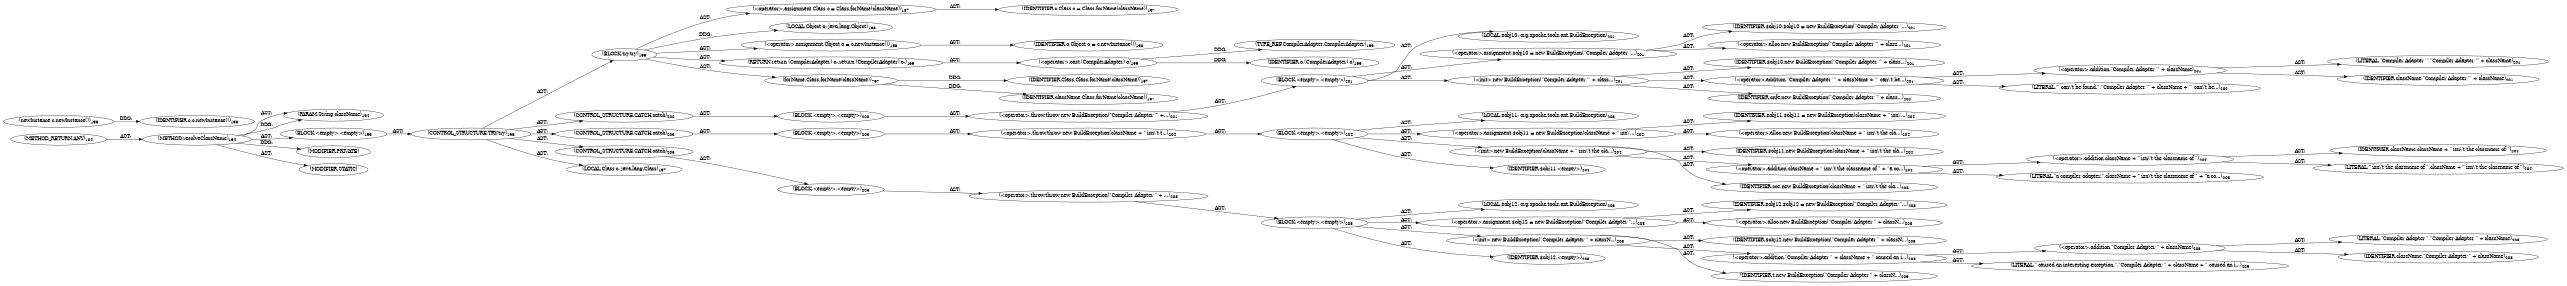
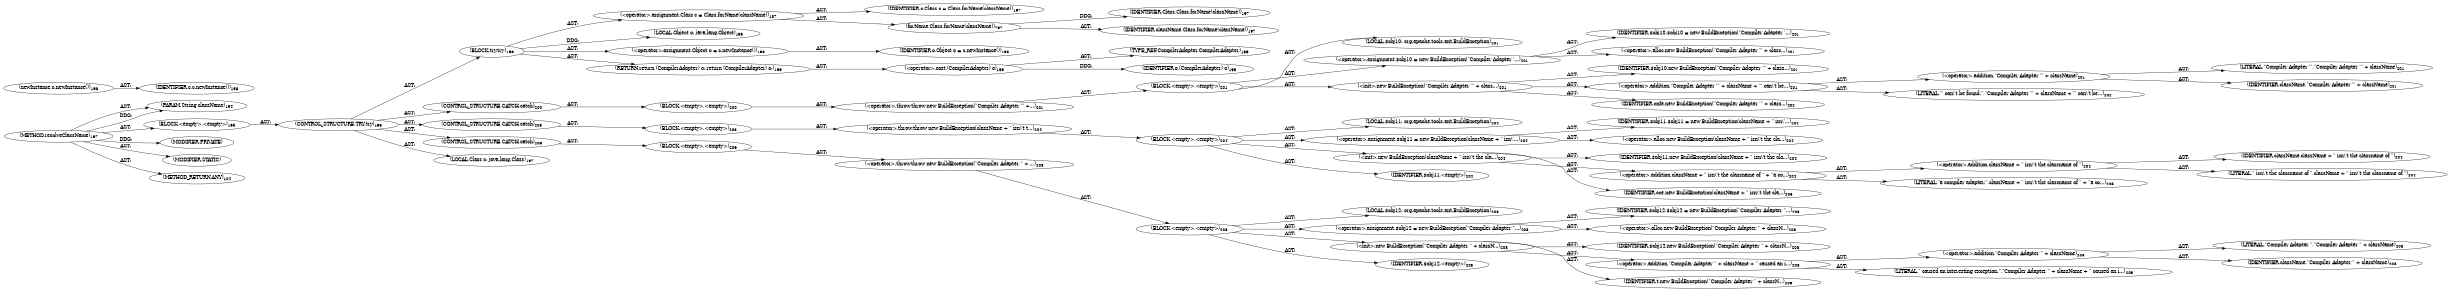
edge "(<operator>.cast,(CompilerAdapter) o)" -> "(TYPE_REF,CompilerAdapter,CompilerAdapter)": label "DDG: " -> "AST: "
edge "(BLOCK,try,try)" -> "(forName,Class.forName(className))": now "(<operator>.assignment,Class c = Class.forName(className))" -> "(forName,Class.forName(className))"
edge "(forName,Class.forName(className))" -> "(IDENTIFIER,className,Class.forName(className))": label "DDG: " -> "AST: "
node "(LOCAL,$obj11: org.apache.tools.ant.BuildException)": text "208" -> "204"
edge "(newInstance,c.newInstance())" -> "(IDENTIFIER,c,c.newInstance())": label "DDG: " -> "AST: "
edge "(METHOD_RETURN,ANY)" -> "(METHOD,resolveClassName)": reversed
node "(METHOD,resolveClassName)": text "194" -> "197"
